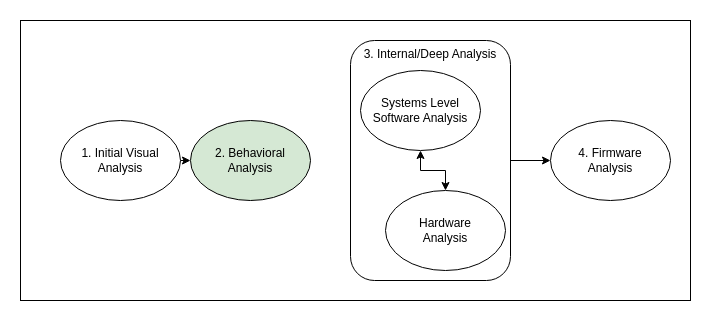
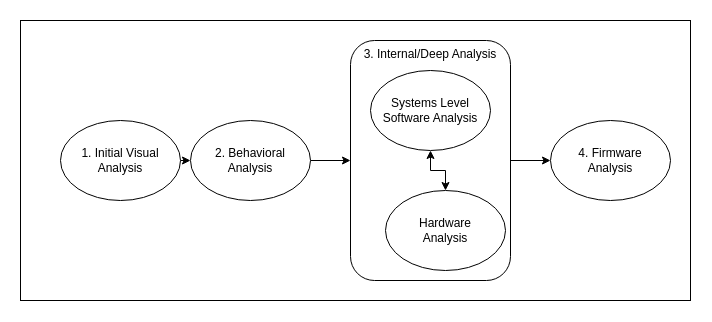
node "Systems Level Software Analysis": moved (421, 111) -> (431, 111)
node "2. Behavioral Analysis": fillcolor #d5e8d4 -> #ffffff
edge "2. Behavioral Analysis" -> "3. Internal/Deep Analysis": added
